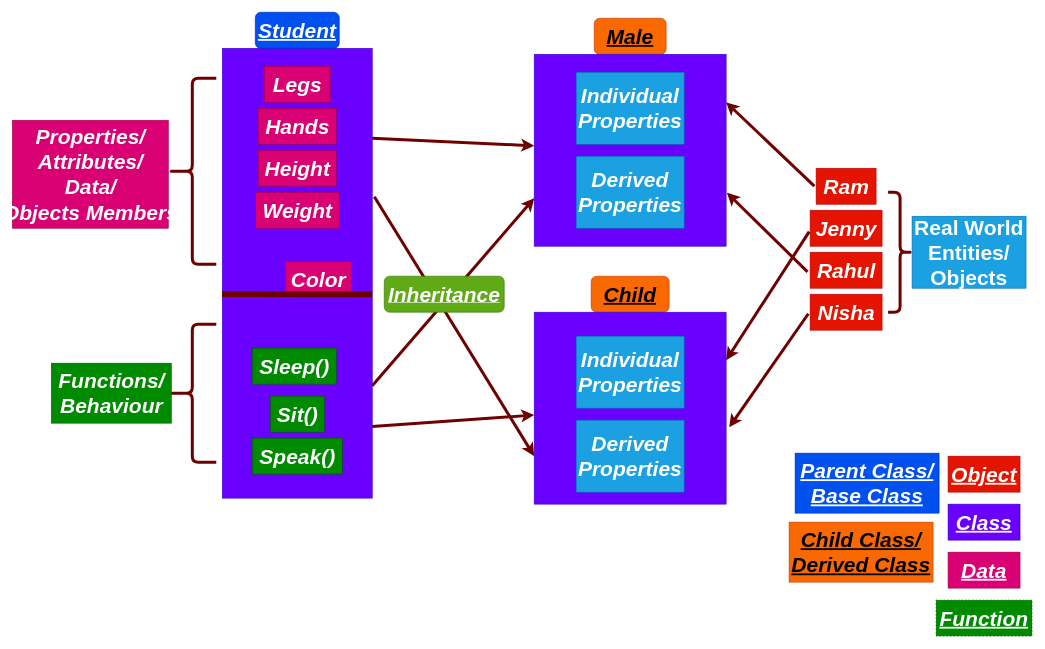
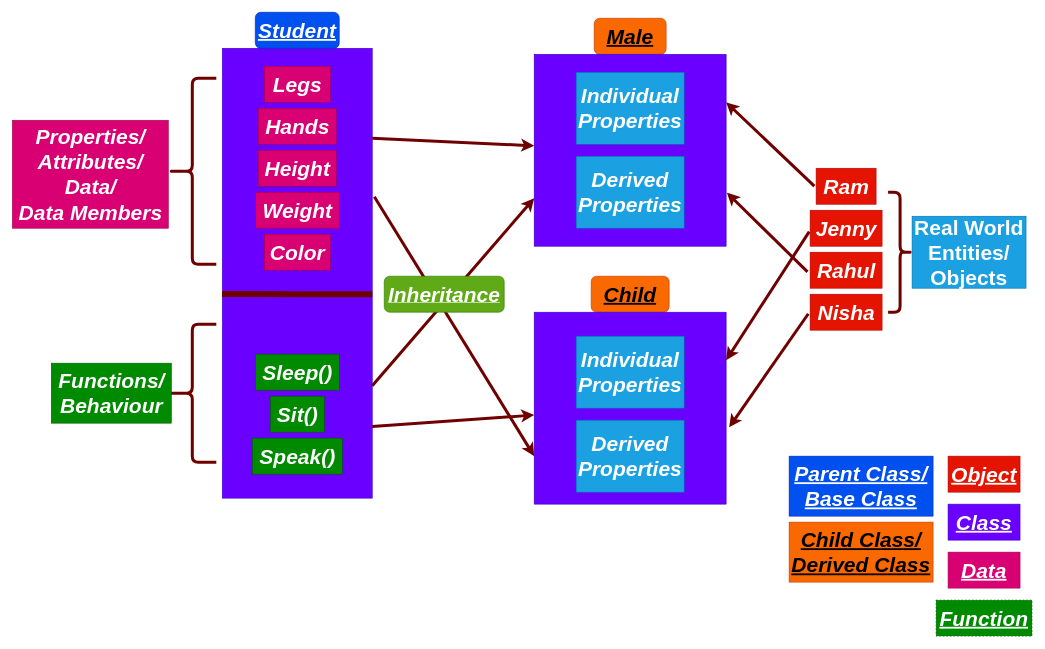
node "Properties/ Attributes/ Data/ Objects Members": label "Properties/ Attributes/ Data/ Objects Members" -> "Properties/ Attributes/ Data/ Data Members"
node "Color": moved (318, 279) -> (297, 252)
node "Sleep()": moved (294, 366) -> (297, 372)
node "Parent Class/ Base Class": moved (867, 483) -> (861, 486)
